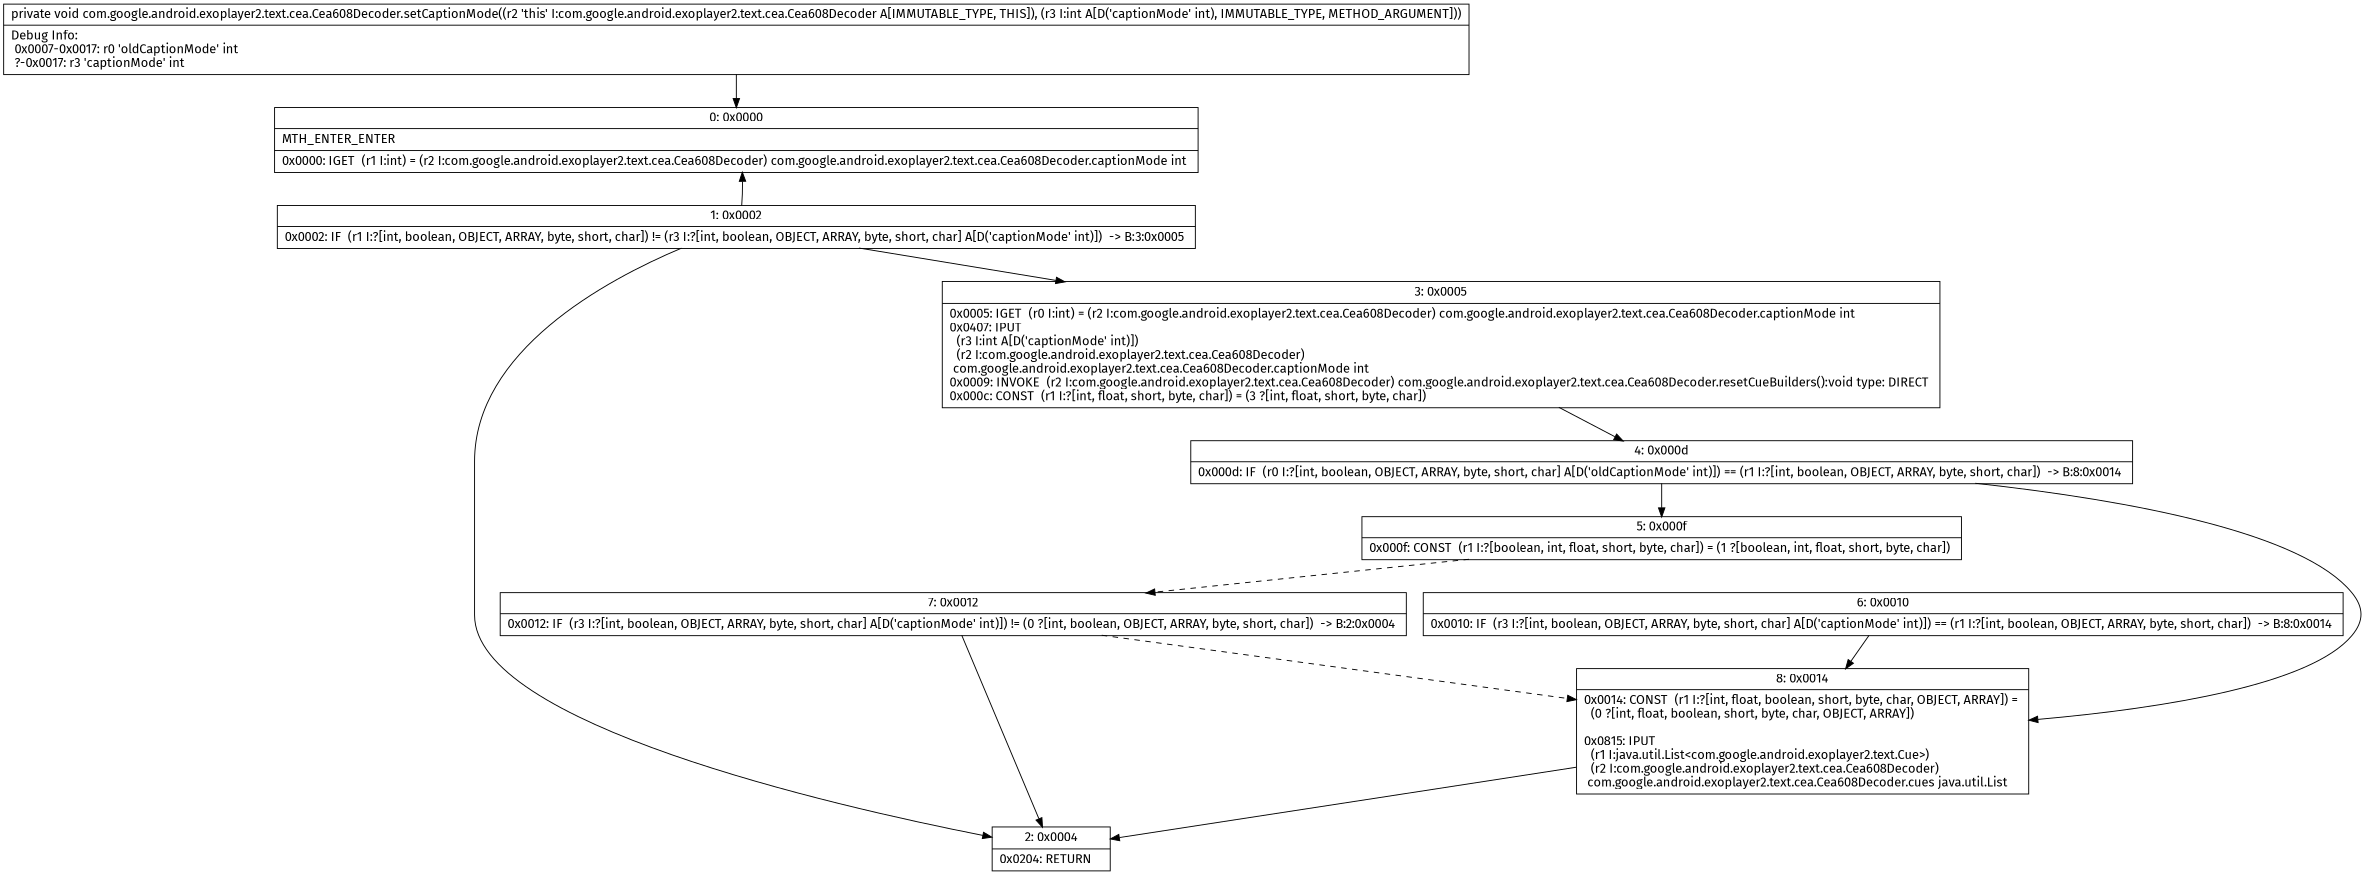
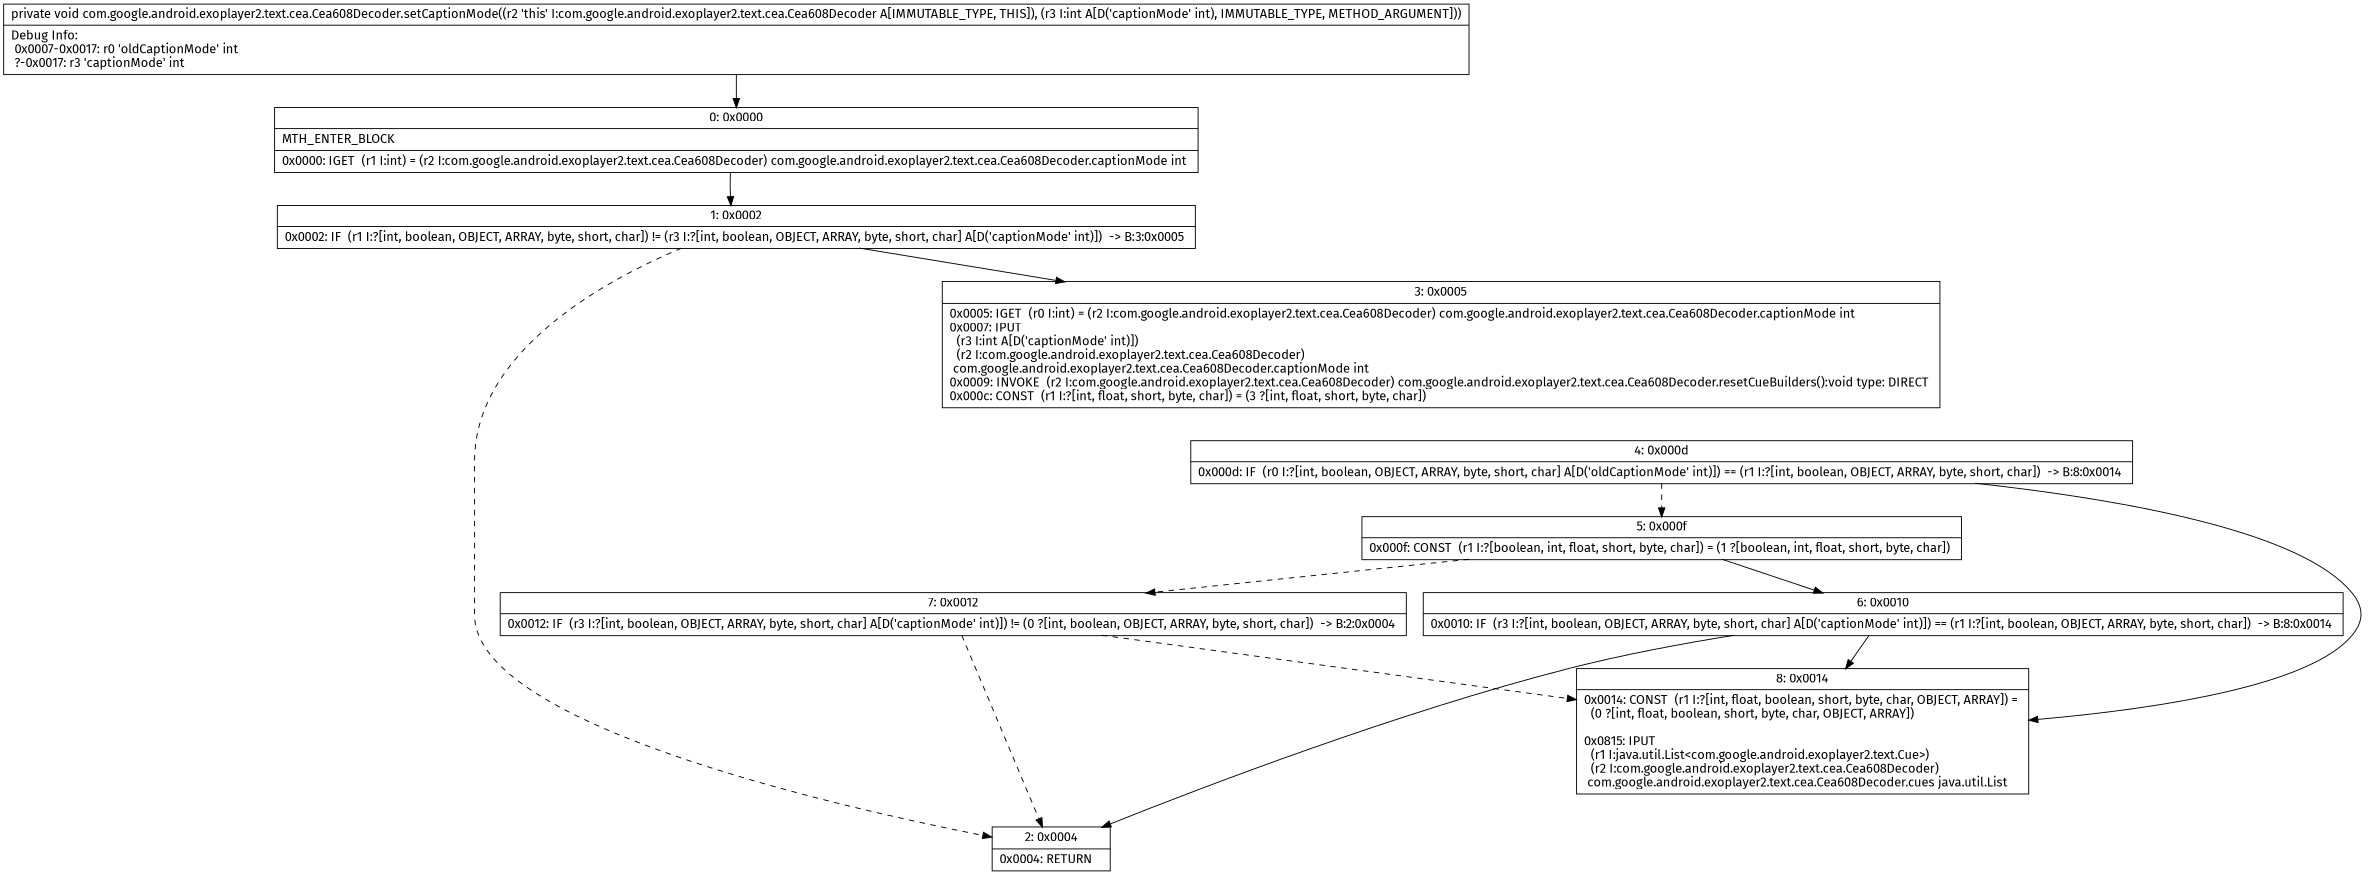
node "0: 0x0000": text "MTH_ENTER_ENTER" -> "MTH_ENTER_BLOCK"
edge "1: 0x0002" -> "0: 0x0000": reversed
node "3: 0x0005": text "0x0407: IPUT" -> "0x0007: IPUT"
edge "3: 0x0005" -> "4: 0x000d": removed
edge "4: 0x000d" -> "5: 0x000f": style solid -> dashed
edge "5: 0x000f" -> "6: 0x0010": added
edge "1: 0x0002" -> "2: 0x0004": style solid -> dashed
edge "7: 0x0012" -> "2: 0x0004": style solid -> dashed
edge "8: 0x0014" -> "2: 0x0004": now "6: 0x0010" -> "2: 0x0004"
node "2: 0x0004": text "0x0204: RETURN" -> "0x0004: RETURN"
